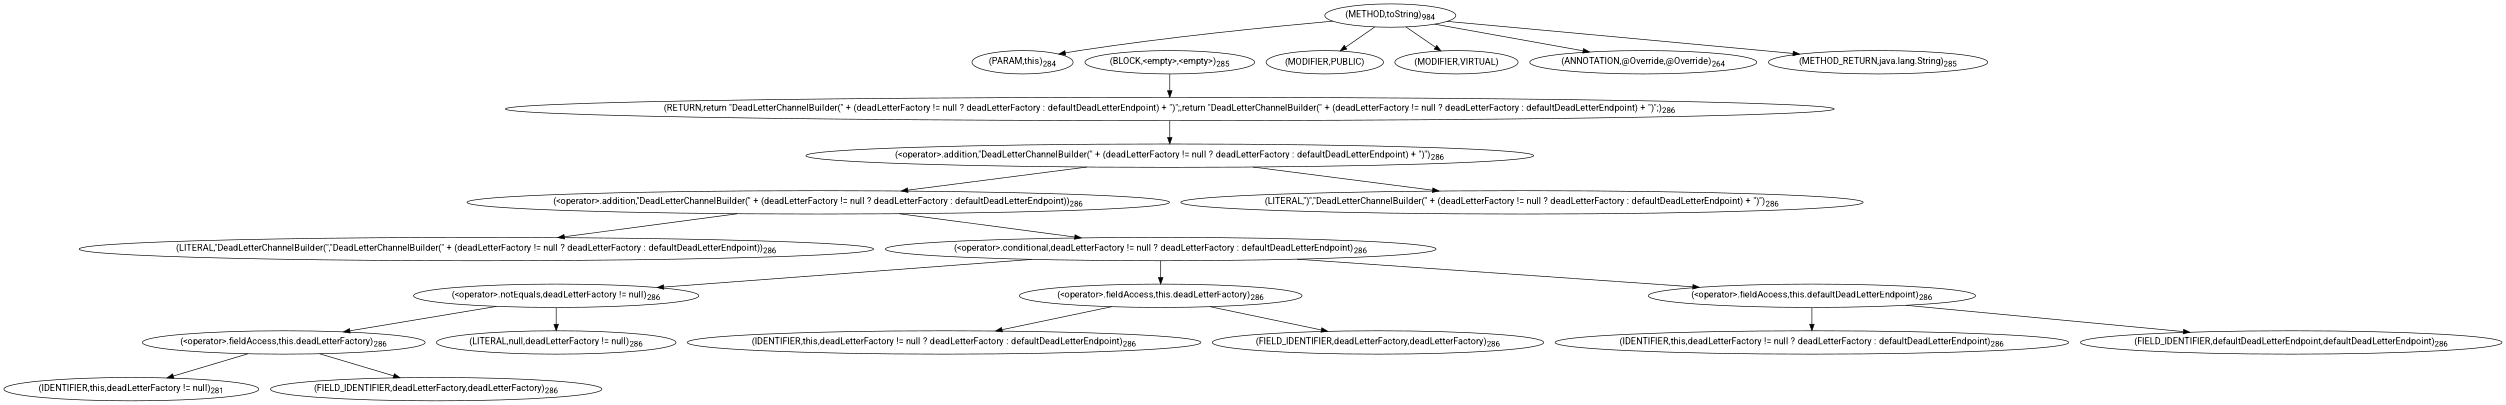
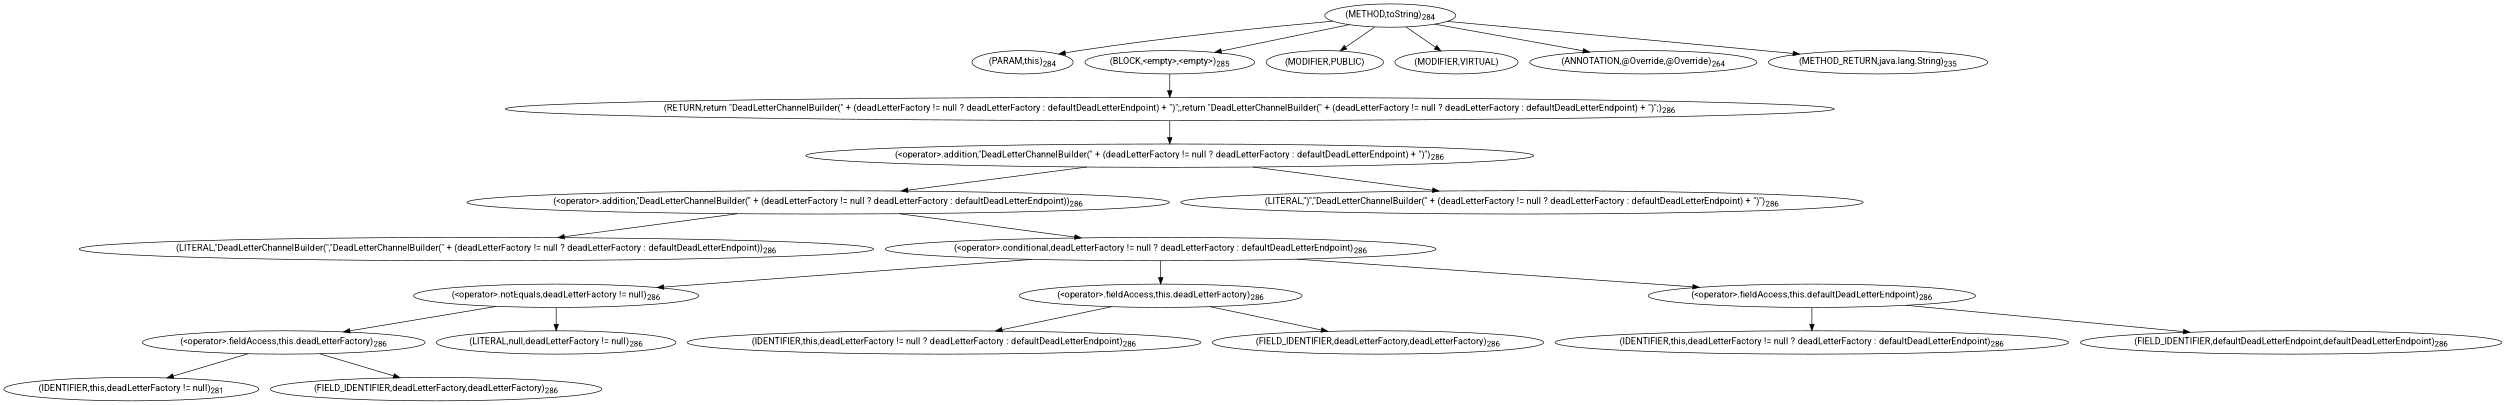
node "(METHOD,toString)": text "984" -> "284"
edge "(METHOD,toString)" -> "(BLOCK,<empty>,<empty>)": added
node "(METHOD_RETURN,java.lang.String)": text "285" -> "235"
